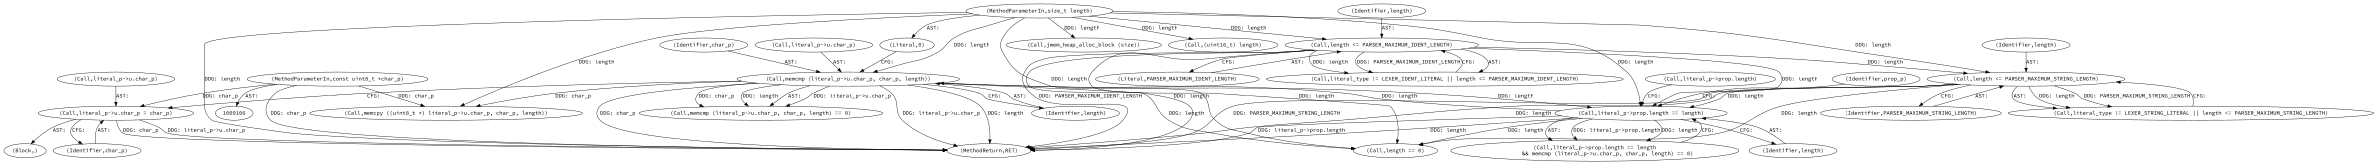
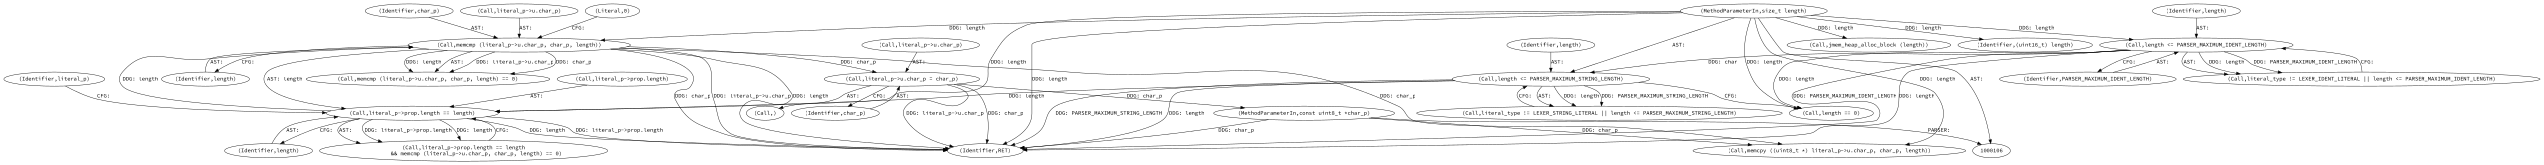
edge "(MethodParameterIn,size_t length)" -> "(Literal,0)": now "(MethodParameterIn,size_t length)" -> "1000106"
node "(Call,jmem_heap_alloc_block (size))": label "(Call,jmem_heap_alloc_block (size))" -> "(Call,jmem_heap_alloc_block (length))"
node "(Call,(uint16_t) length)": label "(Call,(uint16_t) length)" -> "(Identifier,(uint16_t) length)"
edge "(MethodParameterIn,size_t length)" -> "(Call,length <= PARSER_MAXIMUM_STRING_LENGTH)": label "DDG: length" -> "AST: "
edge "(Call,length <= PARSER_MAXIMUM_IDENT_LENGTH)" -> "(Call,literal_p->prop.length == length)": removed, label "DDG: length"
edge "(Call,length <= PARSER_MAXIMUM_IDENT_LENGTH)" -> "(Call,length <= PARSER_MAXIMUM_STRING_LENGTH)": label "DDG: length" -> "DDG: char"
node "(Literal,PARSER_MAXIMUM_IDENT_LENGTH)": label "(Literal,PARSER_MAXIMUM_IDENT_LENGTH)" -> "(Identifier,PARSER_MAXIMUM_IDENT_LENGTH)"
node "(Identifier,prop_p)": label "(Identifier,prop_p)" -> "(Identifier,literal_p)"
edge "(MethodParameterIn,const uint8_t *char_p)" -> "(Call,literal_p->u.char_p = char_p)": reversed
edge "(MethodParameterIn,const uint8_t *char_p)" -> "1000106": label "AST: " -> "PARSER: "
edge "(Call,memcmp (literal_p->u.char_p, char_p, length))" -> "(Call,literal_p->u.char_p = char_p)": label "CFG: " -> "DDG: char_p"
edge "(Call,memcmp (literal_p->u.char_p, char_p, length))" -> "(Call,literal_p->prop.length == length)": label "DDG: length" -> "AST: length"
edge "(Call,literal_p->prop.length)" -> "(Call,literal_p->prop.length == length)": label "CFG: " -> "AST: "
edge "(Call,memcmp (literal_p->u.char_p, char_p, length))" -> "(Call,length == 0)": removed, label "DDG: length"
edge "(Call,length <= PARSER_MAXIMUM_STRING_LENGTH)" -> "(Call,length == 0)": label "DDG: length" -> "CFG: "
node "(Identifier,PARSER_MAXIMUM_STRING_LENGTH)": removed
edge "(Call,literal_p->prop.length == length)" -> "(Call,length == 0)": removed, label "DDG: length"
node "(Block,)": label "(Block,)" -> "(Call,)"
node "(MethodReturn,RET)": label "(MethodReturn,RET)" -> "(Identifier,RET)"
